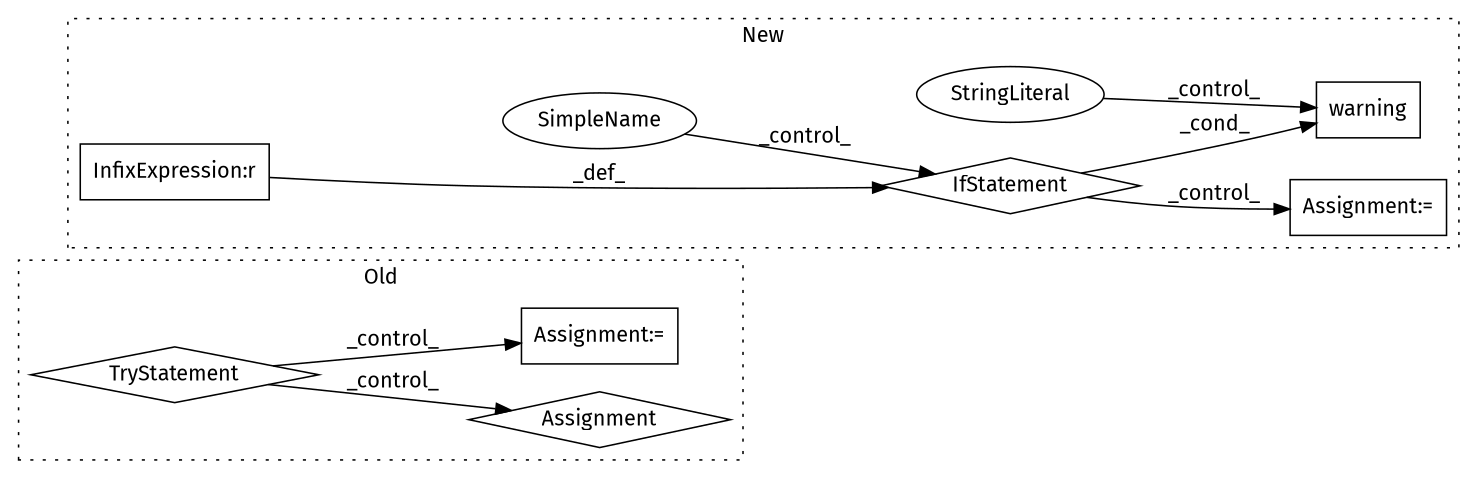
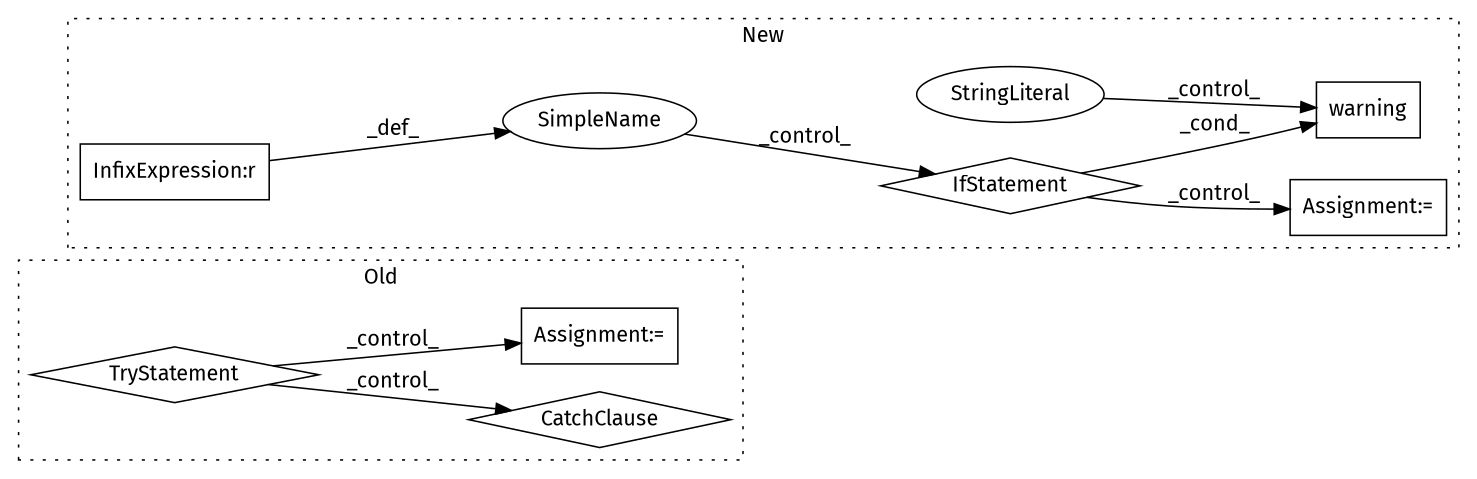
edge "InfixExpression:r" -> "IfStatement": now "InfixExpression:r" -> "SimpleName"
node "Assignment": label "Assignment" -> "CatchClause"
